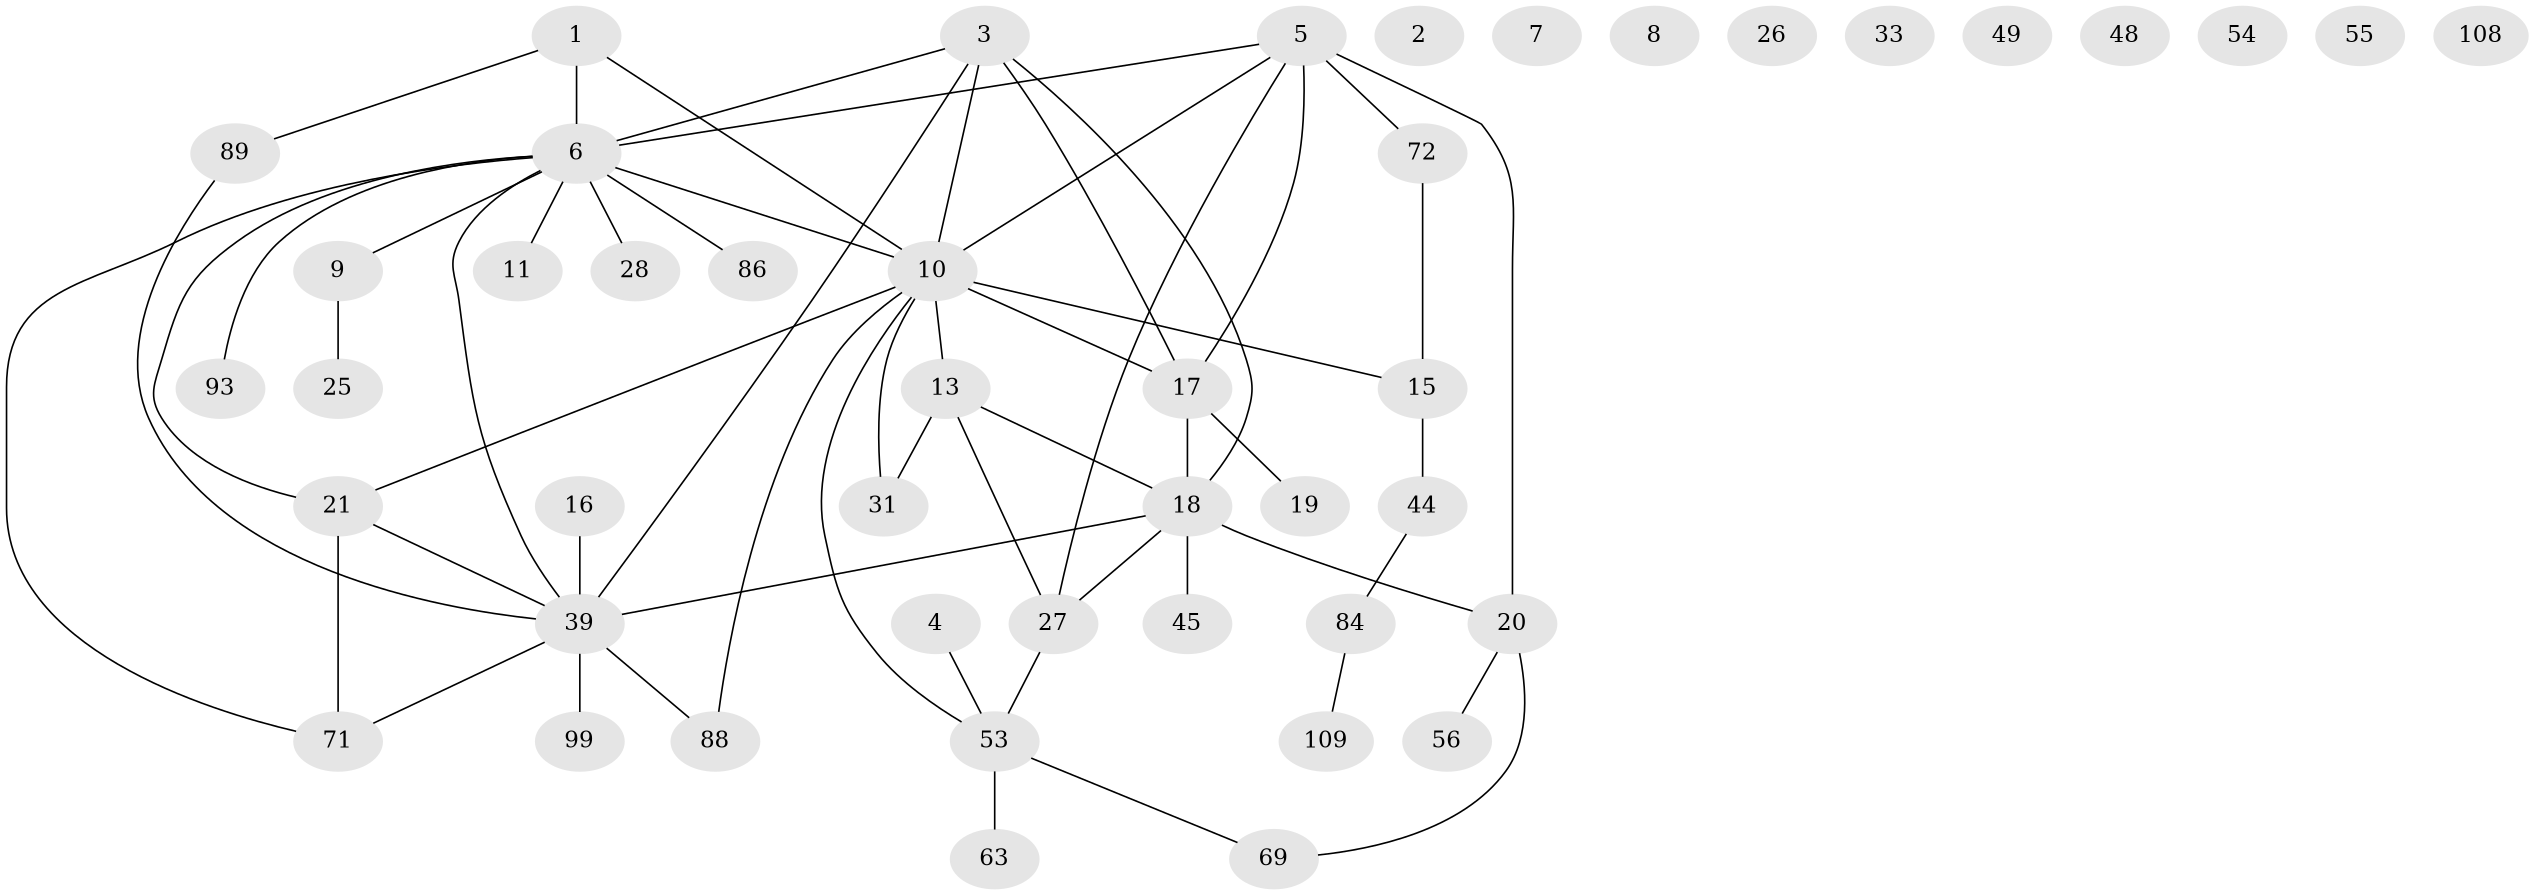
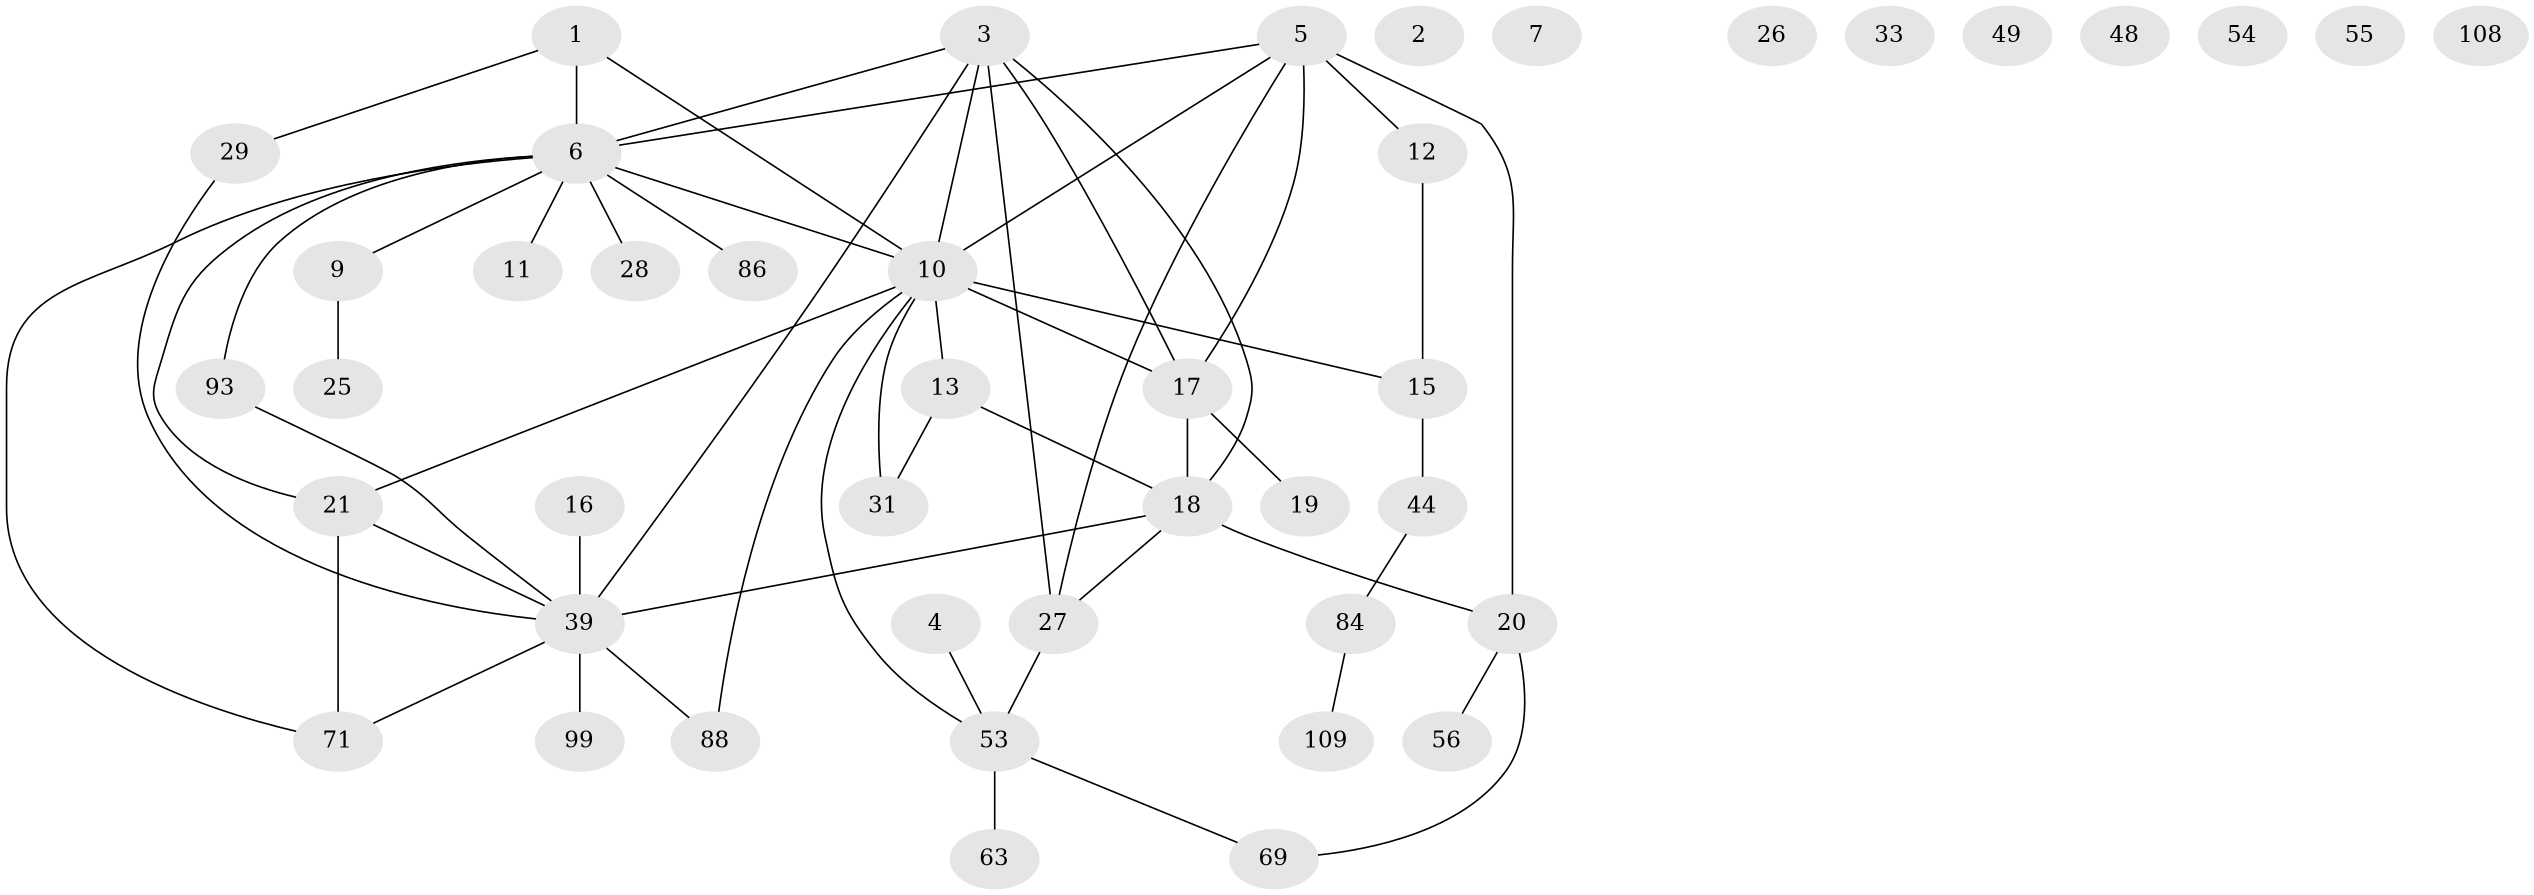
node "8": removed
node "89": label "89" -> "29"
node "72": label "72" -> "12"
edge "6" -- "39": now "93" -- "39"
edge "13" -- "27": now "3" -- "27"
node "45": removed
